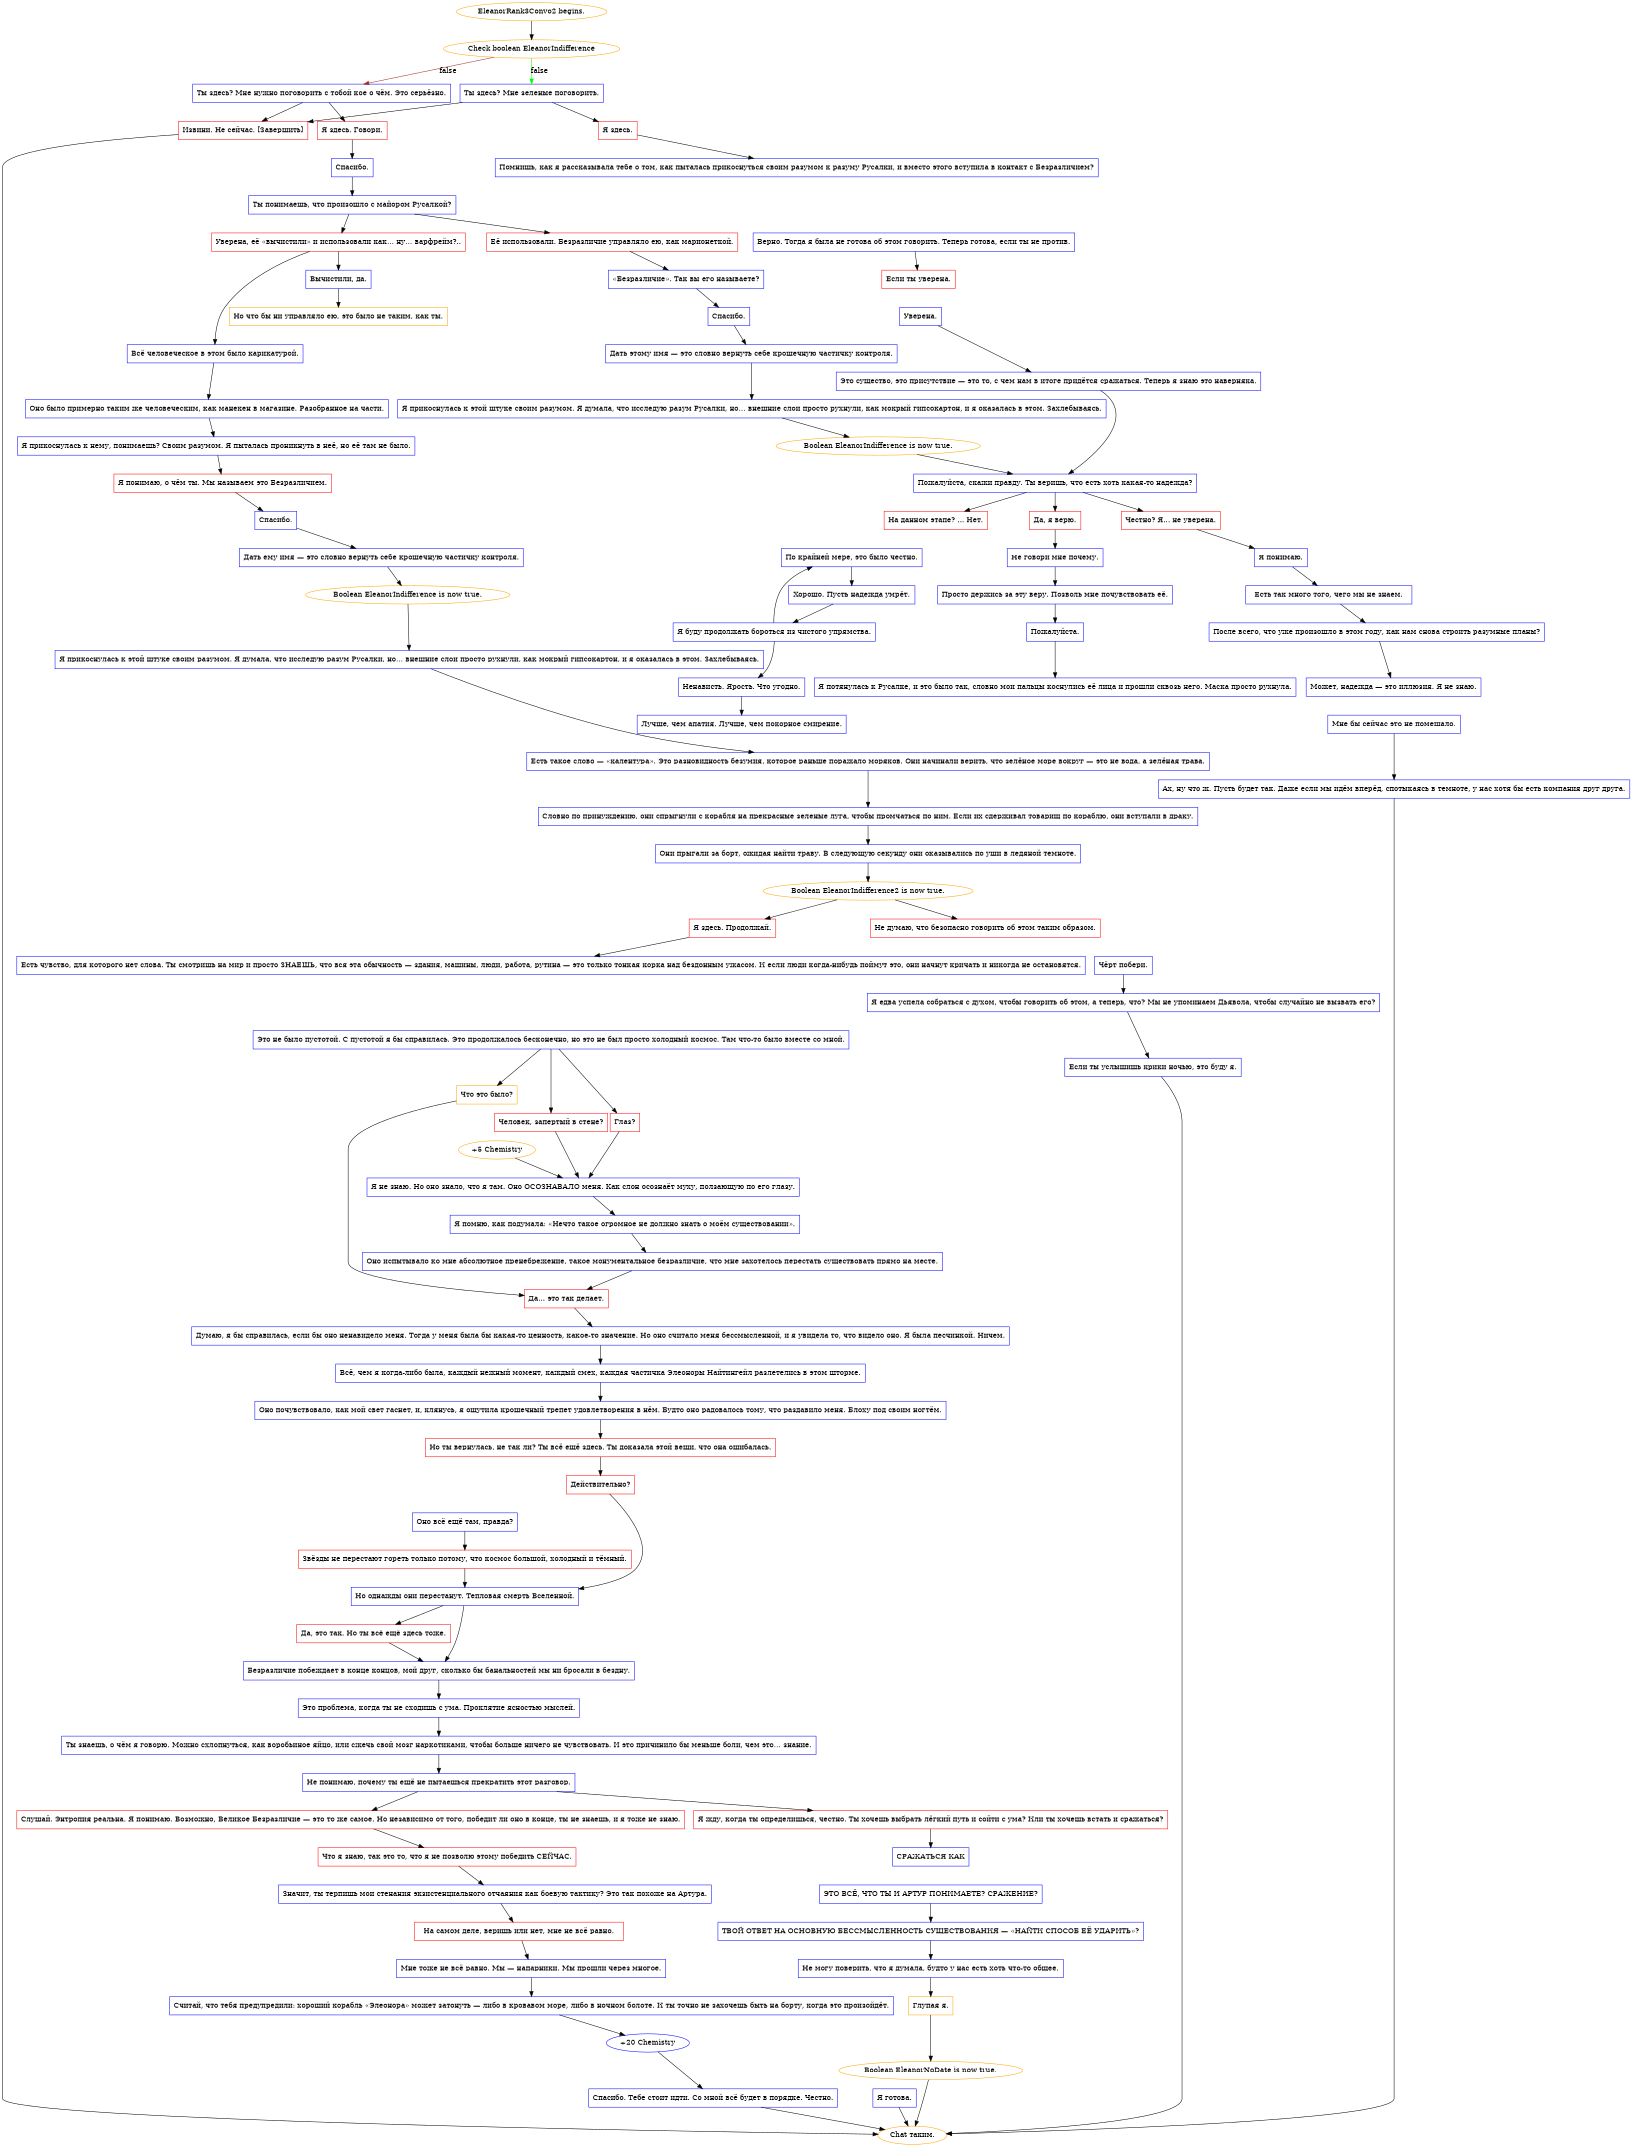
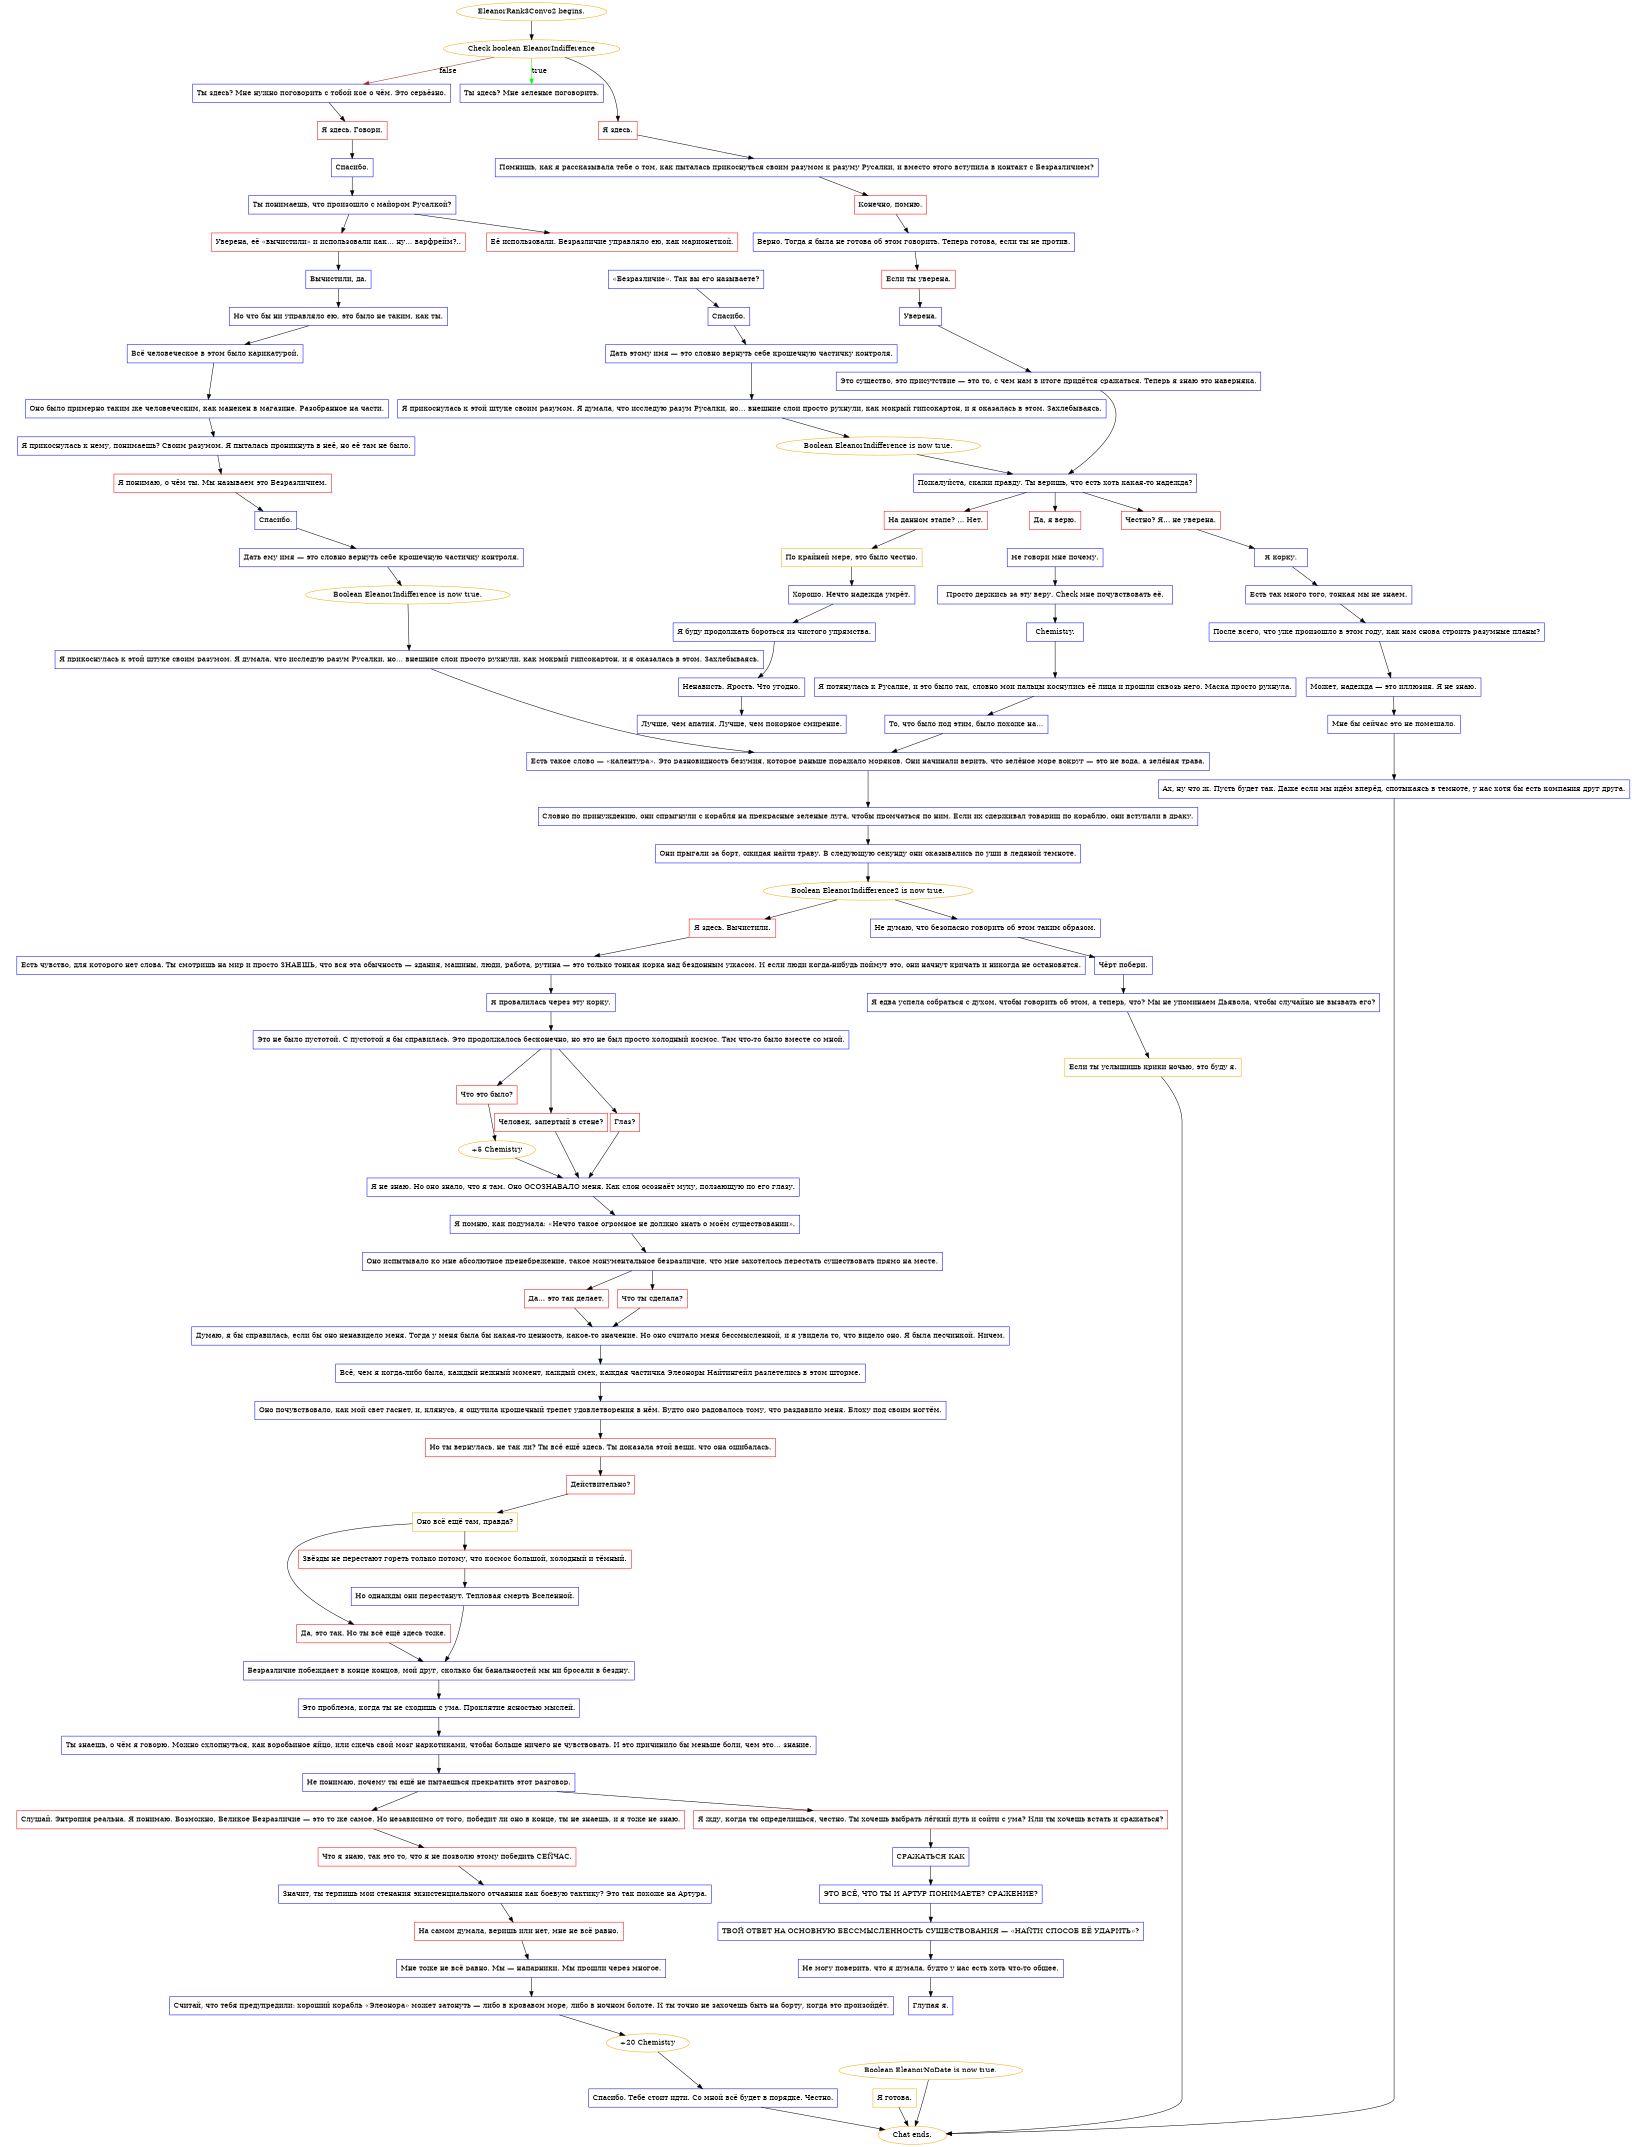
edge "Check boolean EleanorIndifference" -> "Ты здесь? Мне зеленые поговорить.": label "false" -> "true"
edge "Ты здесь? Мне зеленые поговорить." -> "Я здесь.": now "Check boolean EleanorIndifference" -> "Я здесь."
node "Извини. Не сейчас. [Завершить]": removed
node "Конечно, помню.": added
edge "Её использовали. Безразличие управляло ею, как марионеткой." -> "«Безразличие». Так вы его называете?": removed
edge "Уверена, её «вычистили» и использовали как… ну… варфрейм?.." -> "Всё человеческое в этом было карикатурой.": now "Но что бы ни управляло ею, это было не таким, как ты." -> "Всё человеческое в этом было карикатурой."
edge "Если ты уверена." -> "Уверена.": added
node "Но что бы ни управляло ею, это было не таким, как ты.": color orange -> blue
edge "Да, я верю." -> "Не говори мне почему.": removed
node "По крайней мере, это было честно.": color blue -> orange
node "Я понимаю.": label "Я понимаю." -> "Я корку."
edge "Я буду продолжать бороться из чистого упрямства." -> "По крайней мере, это было честно.": now "На данном этапе? ... Нет." -> "По крайней мере, это было честно."
node "Хорошо. Пусть надежда умрёт.": label "Хорошо. Пусть надежда умрёт." -> "Хорошо. Нечто надежда умрёт."
node "Просто держись за эту веру. Позволь мне почувствовать её.": label "Просто держись за эту веру. Позволь мне почувствовать её." -> "Просто держись за эту веру. Check мне почувствовать её."
node "Есть так много того, чего мы не знаем.": label "Есть так много того, чего мы не знаем." -> "Есть так много того, тонкая мы не знаем."
node "Пожалуйста.": label "Пожалуйста." -> "Chemistry."
edge "Может, надежда — это иллюзия. Я не знаю." -> "Мне бы сейчас это не помешало.": added
node "То, что было под этим, было похоже на…": added
node "Я здесь. Продолжай.": label "Я здесь. Продолжай." -> "Я здесь. Вычистили."
node "Не думаю, что безопасно говорить об этом таким образом.": color red -> blue
edge "Не думаю, что безопасно говорить об этом таким образом." -> "Чёрт побери.": added
node "Я провалилась через эту корку.": added
node "Если ты услышишь крики ночью, это буду я.": color blue -> orange
node "Что это было?": color orange -> red
edge "Что это было?" -> "Да... это так делает.": now "Что это было?" -> "+5 Chemistry"
node "Что ты сделала?": added
node "Оно всё ещё там, правда?": color blue -> orange
edge "Действительно?" -> "Но однажды они перестанут. Тепловая смерть Вселенной.": now "Действительно?" -> "Оно всё ещё там, правда?"
edge "Но однажды они перестанут. Тепловая смерть Вселенной." -> "Да, это так. Но ты всё ещё здесь тоже.": now "Оно всё ещё там, правда?" -> "Да, это так. Но ты всё ещё здесь тоже."
edge "СРАЖАТЬСЯ КАК" -> "ЭТО ВСЁ, ЧТО ТЫ И АРТУР ПОНИМАЕТЕ? СРАЖЕНИЕ?": added
node "На самом деле, веришь или нет, мне не всё равно.": label "На самом деле, веришь или нет, мне не всё равно." -> "На самом думала, веришь или нет, мне не всё равно."
node "Глупая я.": color orange -> blue
edge "Глупая я." -> "Boolean EleanorNoDate is now true.": removed
node "+20 Chemistry": color blue -> orange
node "Я готова.": color blue -> orange
node "Chat таким.": label "Chat таким." -> "Chat ends."
